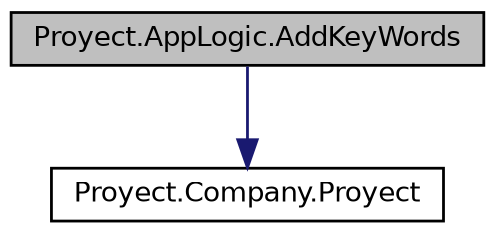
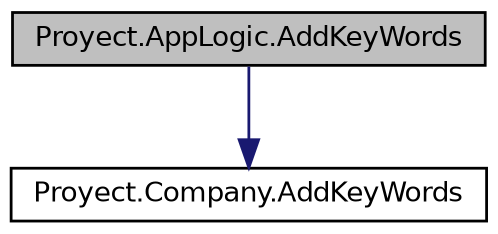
node "Proyect.Company.Proyect": label "Proyect.Company.Proyect" -> "Proyect.Company.AddKeyWords"
